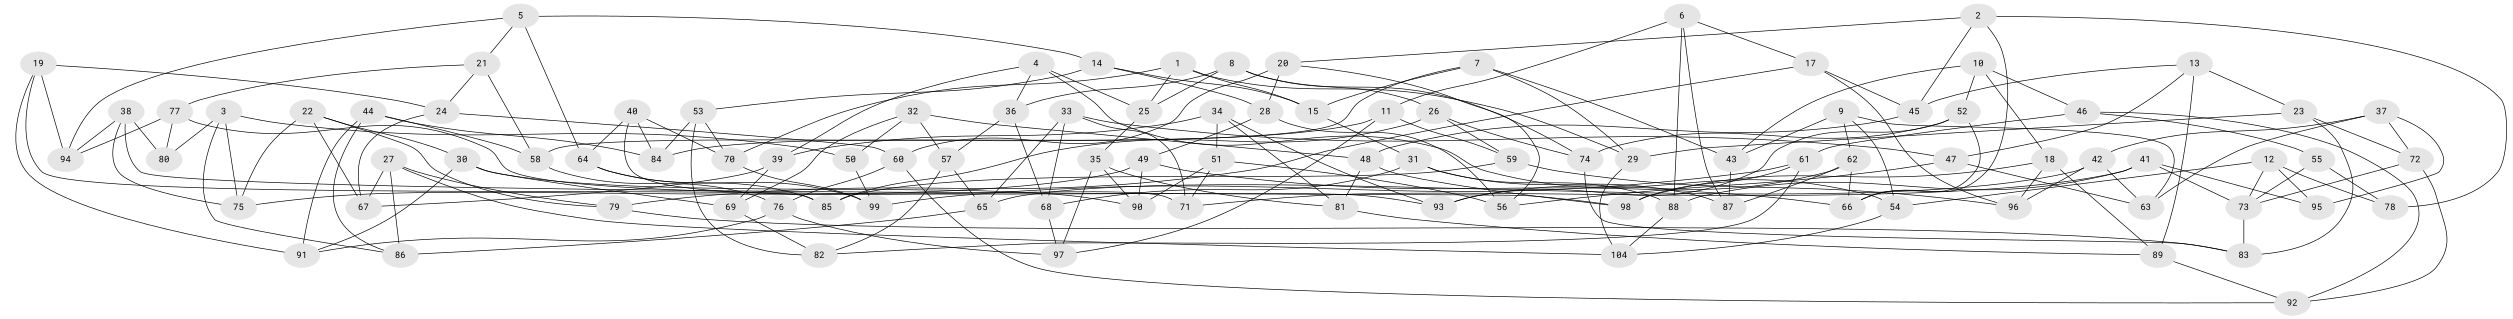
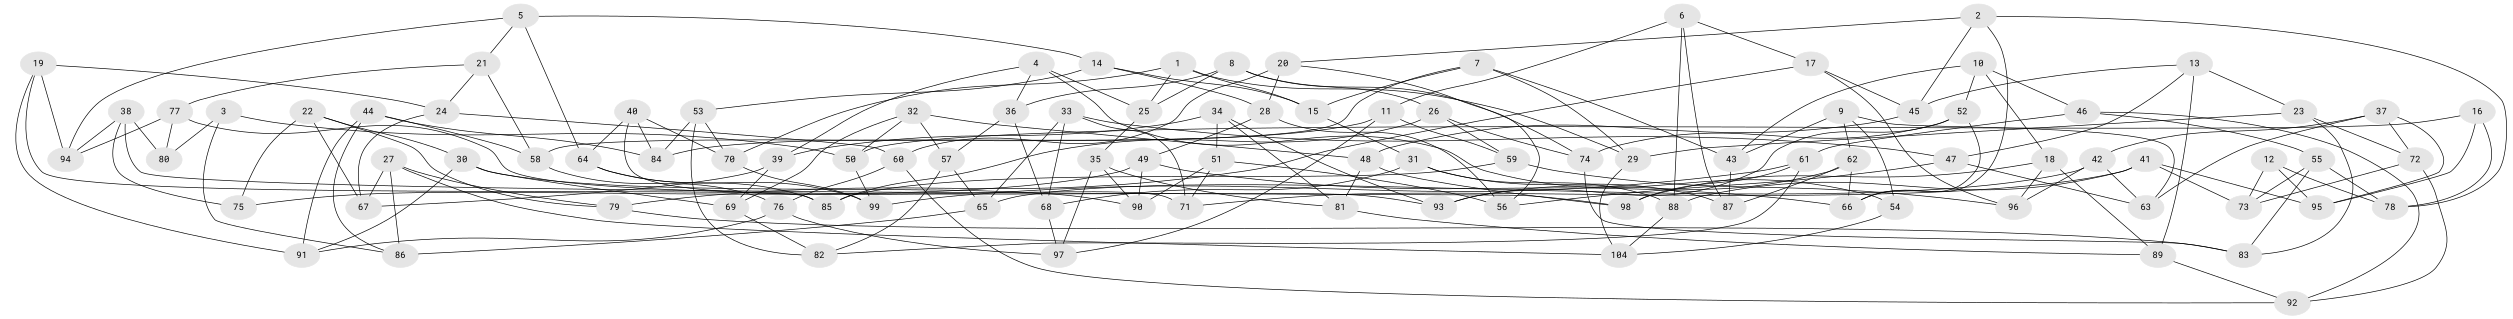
node "16": added
edge "3" -- "75": removed
edge "12" -- "54": removed
edge "73" -- "83": now "55" -- "83"
